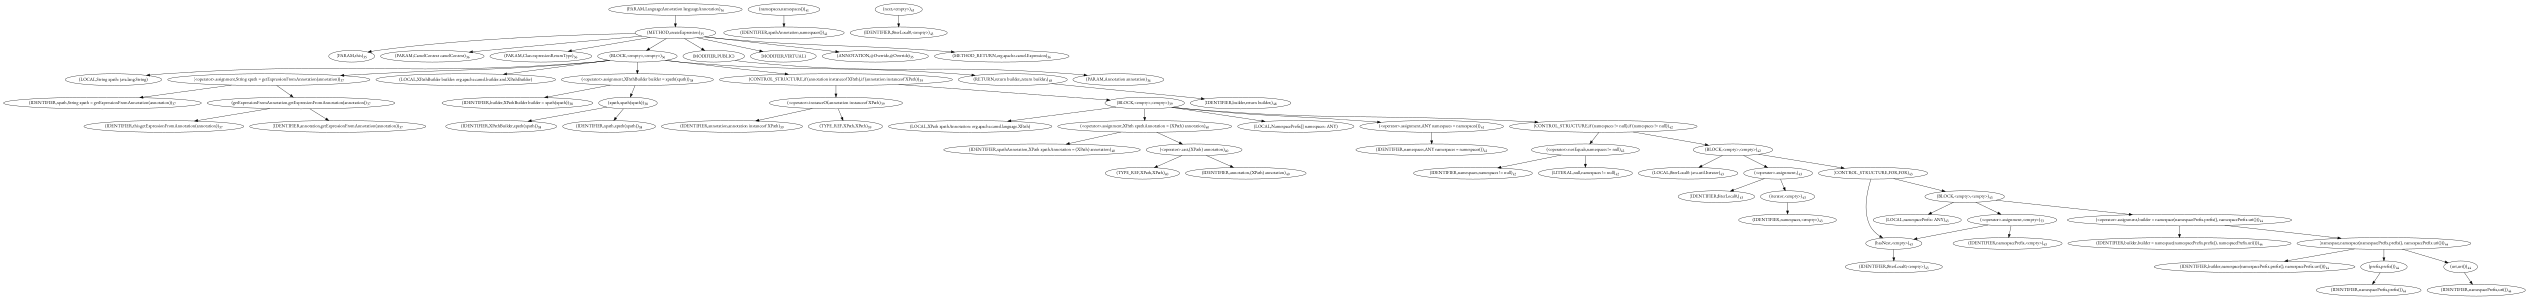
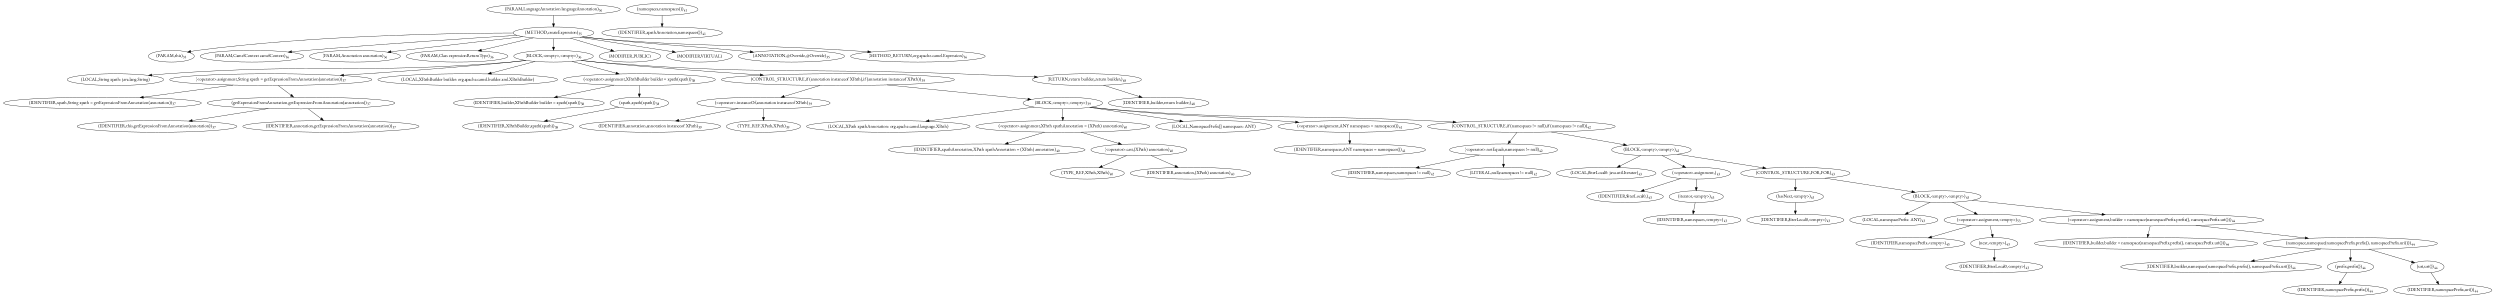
edge "(MODIFIER,PUBLIC)" -> "(PARAM,Annotation annotation)": now "(METHOD,createExpression)" -> "(PARAM,Annotation annotation)"
node "(IDENTIFIER,xpath,xpath(xpath))": removed
edge "(<operator>.assignment,<empty>)" -> "(hasNext,<empty>)": now "(<operator>.assignment,<empty>)" -> "(next,<empty>)"
